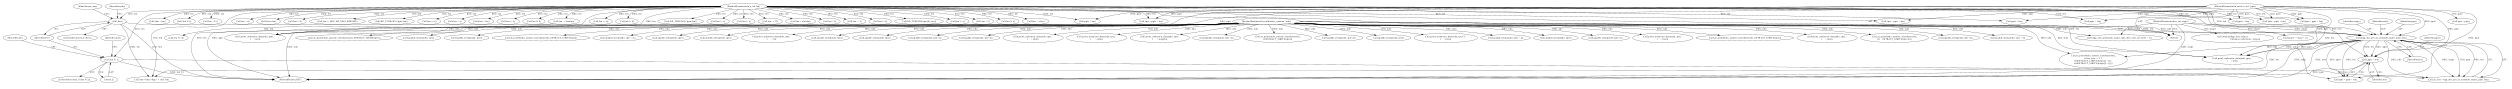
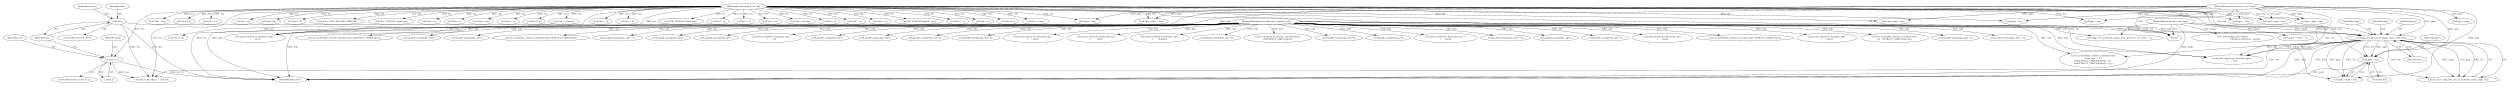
edge "(MethodParameterIn,u_int len)" -> "(Call,!len)": removed, label "DDG: len"
edge "(Call,len % 2)" -> "(Call,as_size = bgp_attr_get_as_size(ndo, atype, pptr, len))": now "(Call,len % 2)" -> "(Call,ndo->ndo_vflag > 1 && len)"
